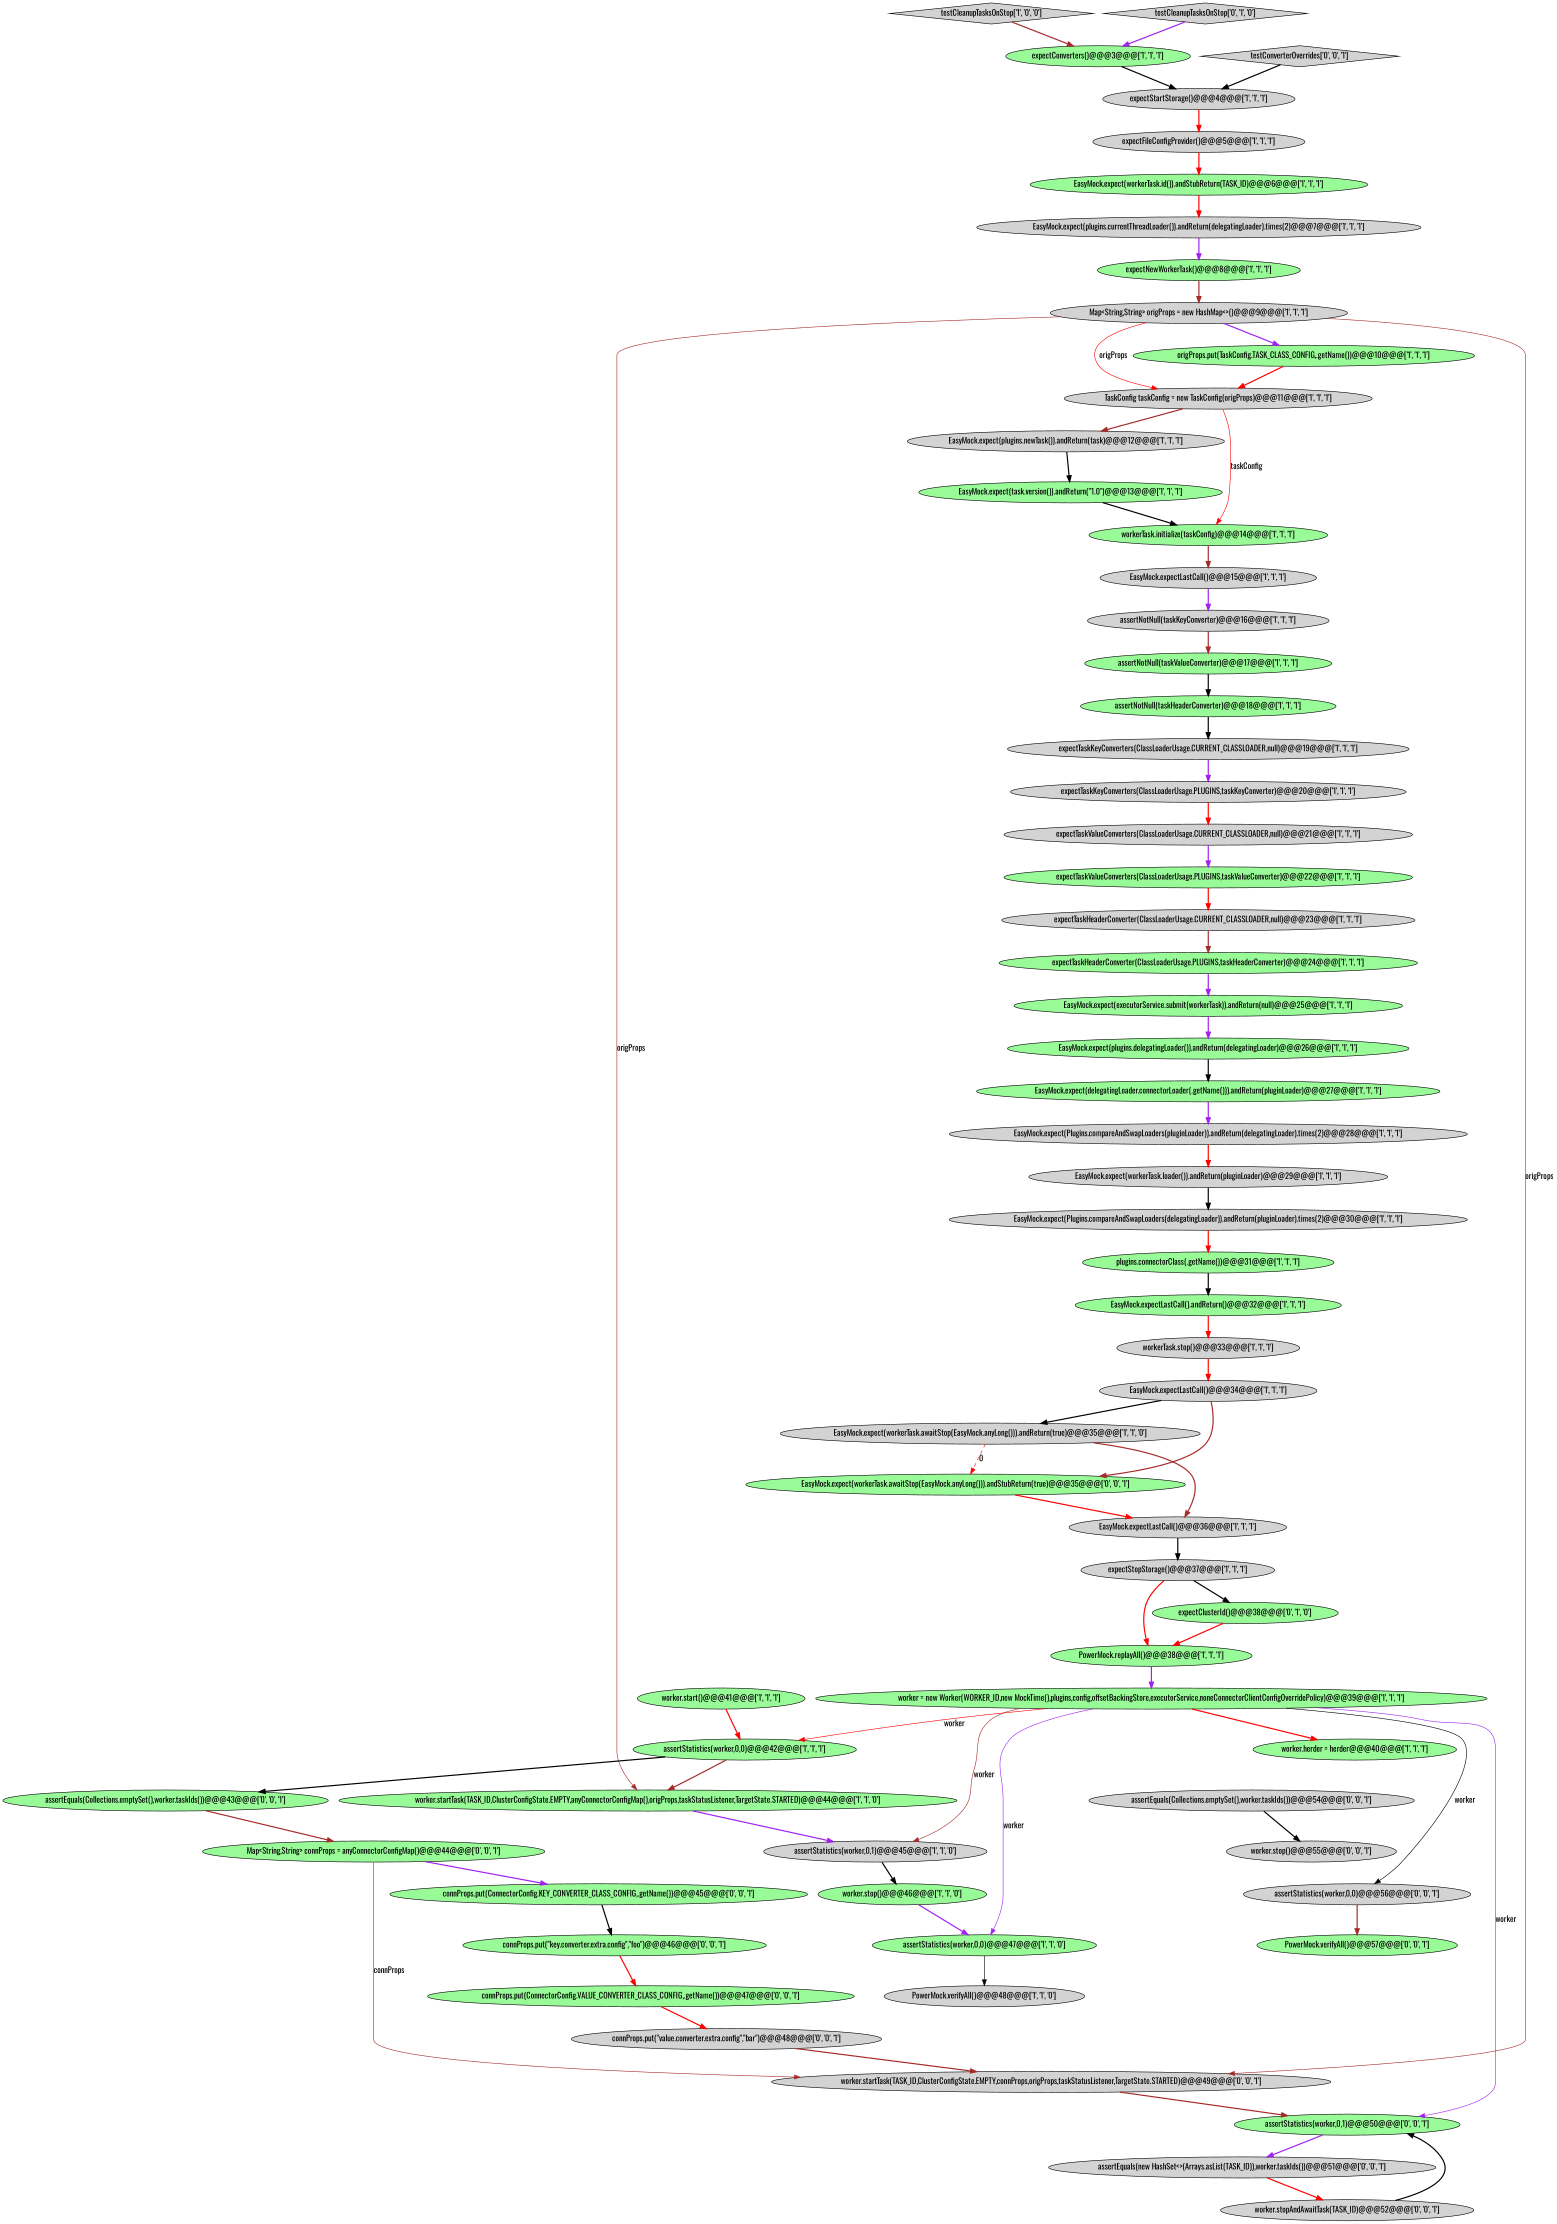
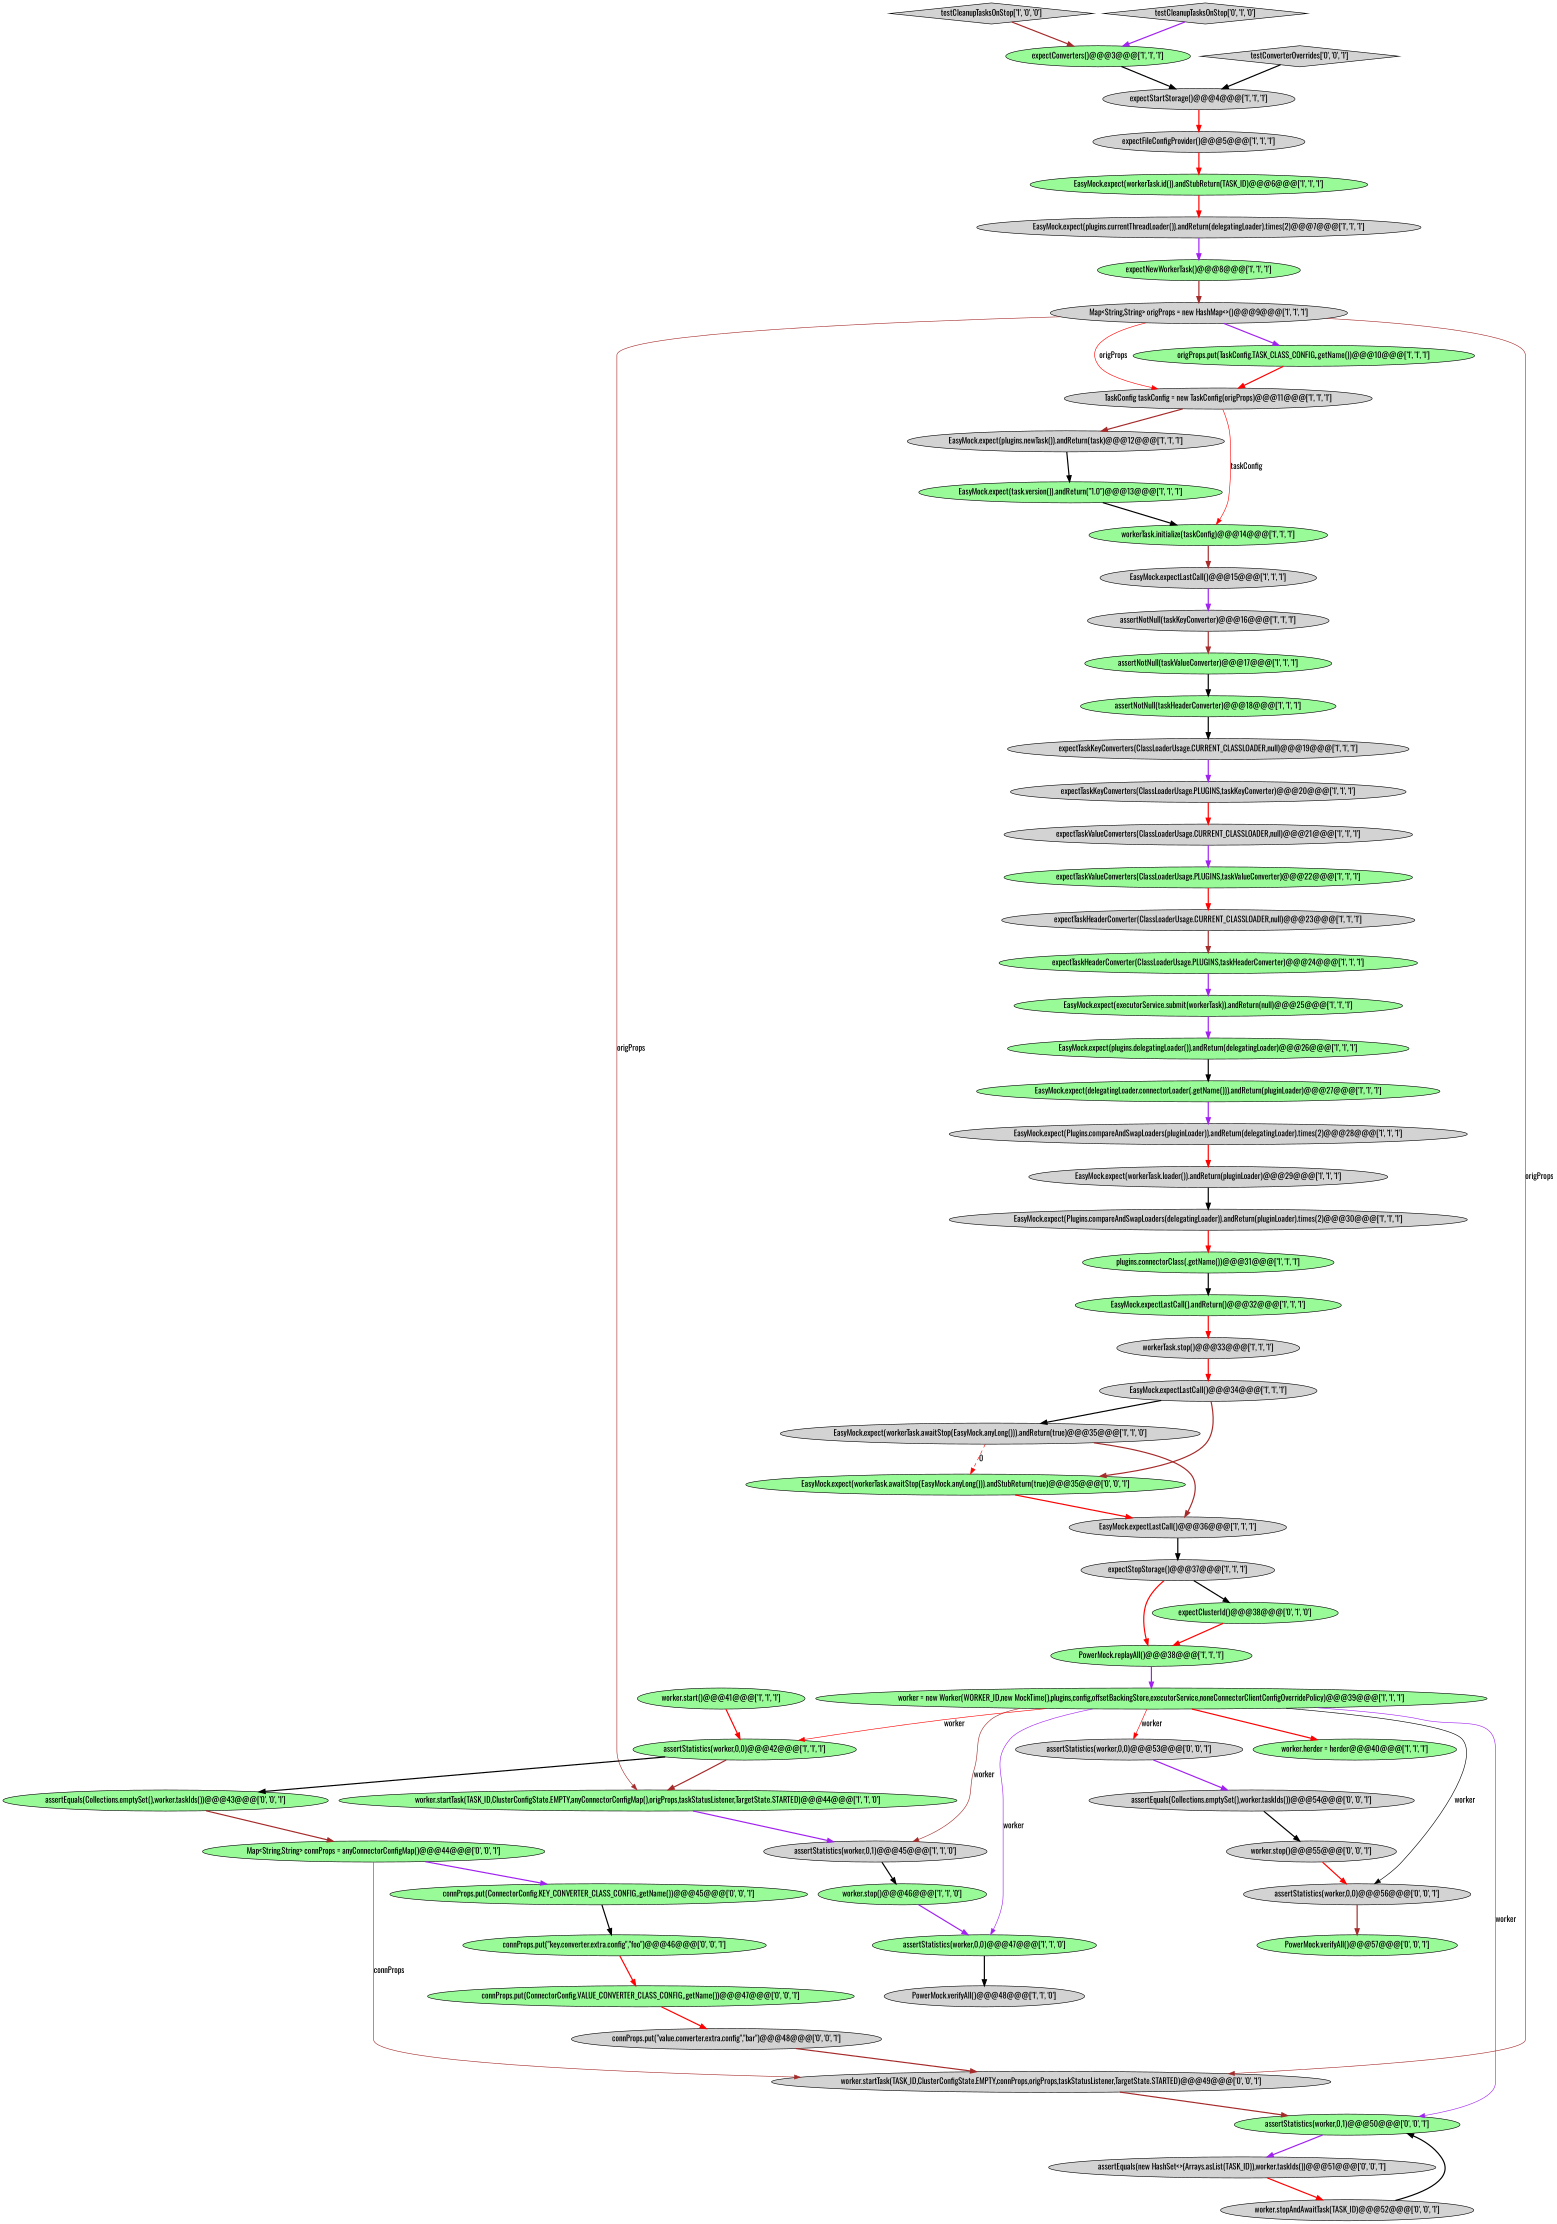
node "assertStatistics(worker,0,0)@@@53@@@['0', '0', '1']": added
edge "worker.stop()@@@55@@@['0', '0', '1']" -> "assertStatistics(worker,0,0)@@@56@@@['0', '0', '1']": added
edge "assertStatistics(worker,0,0)@@@47@@@['1', '1', '0']" -> "PowerMock.verifyAll()@@@48@@@['1', '1', '0']": style solid -> bold
